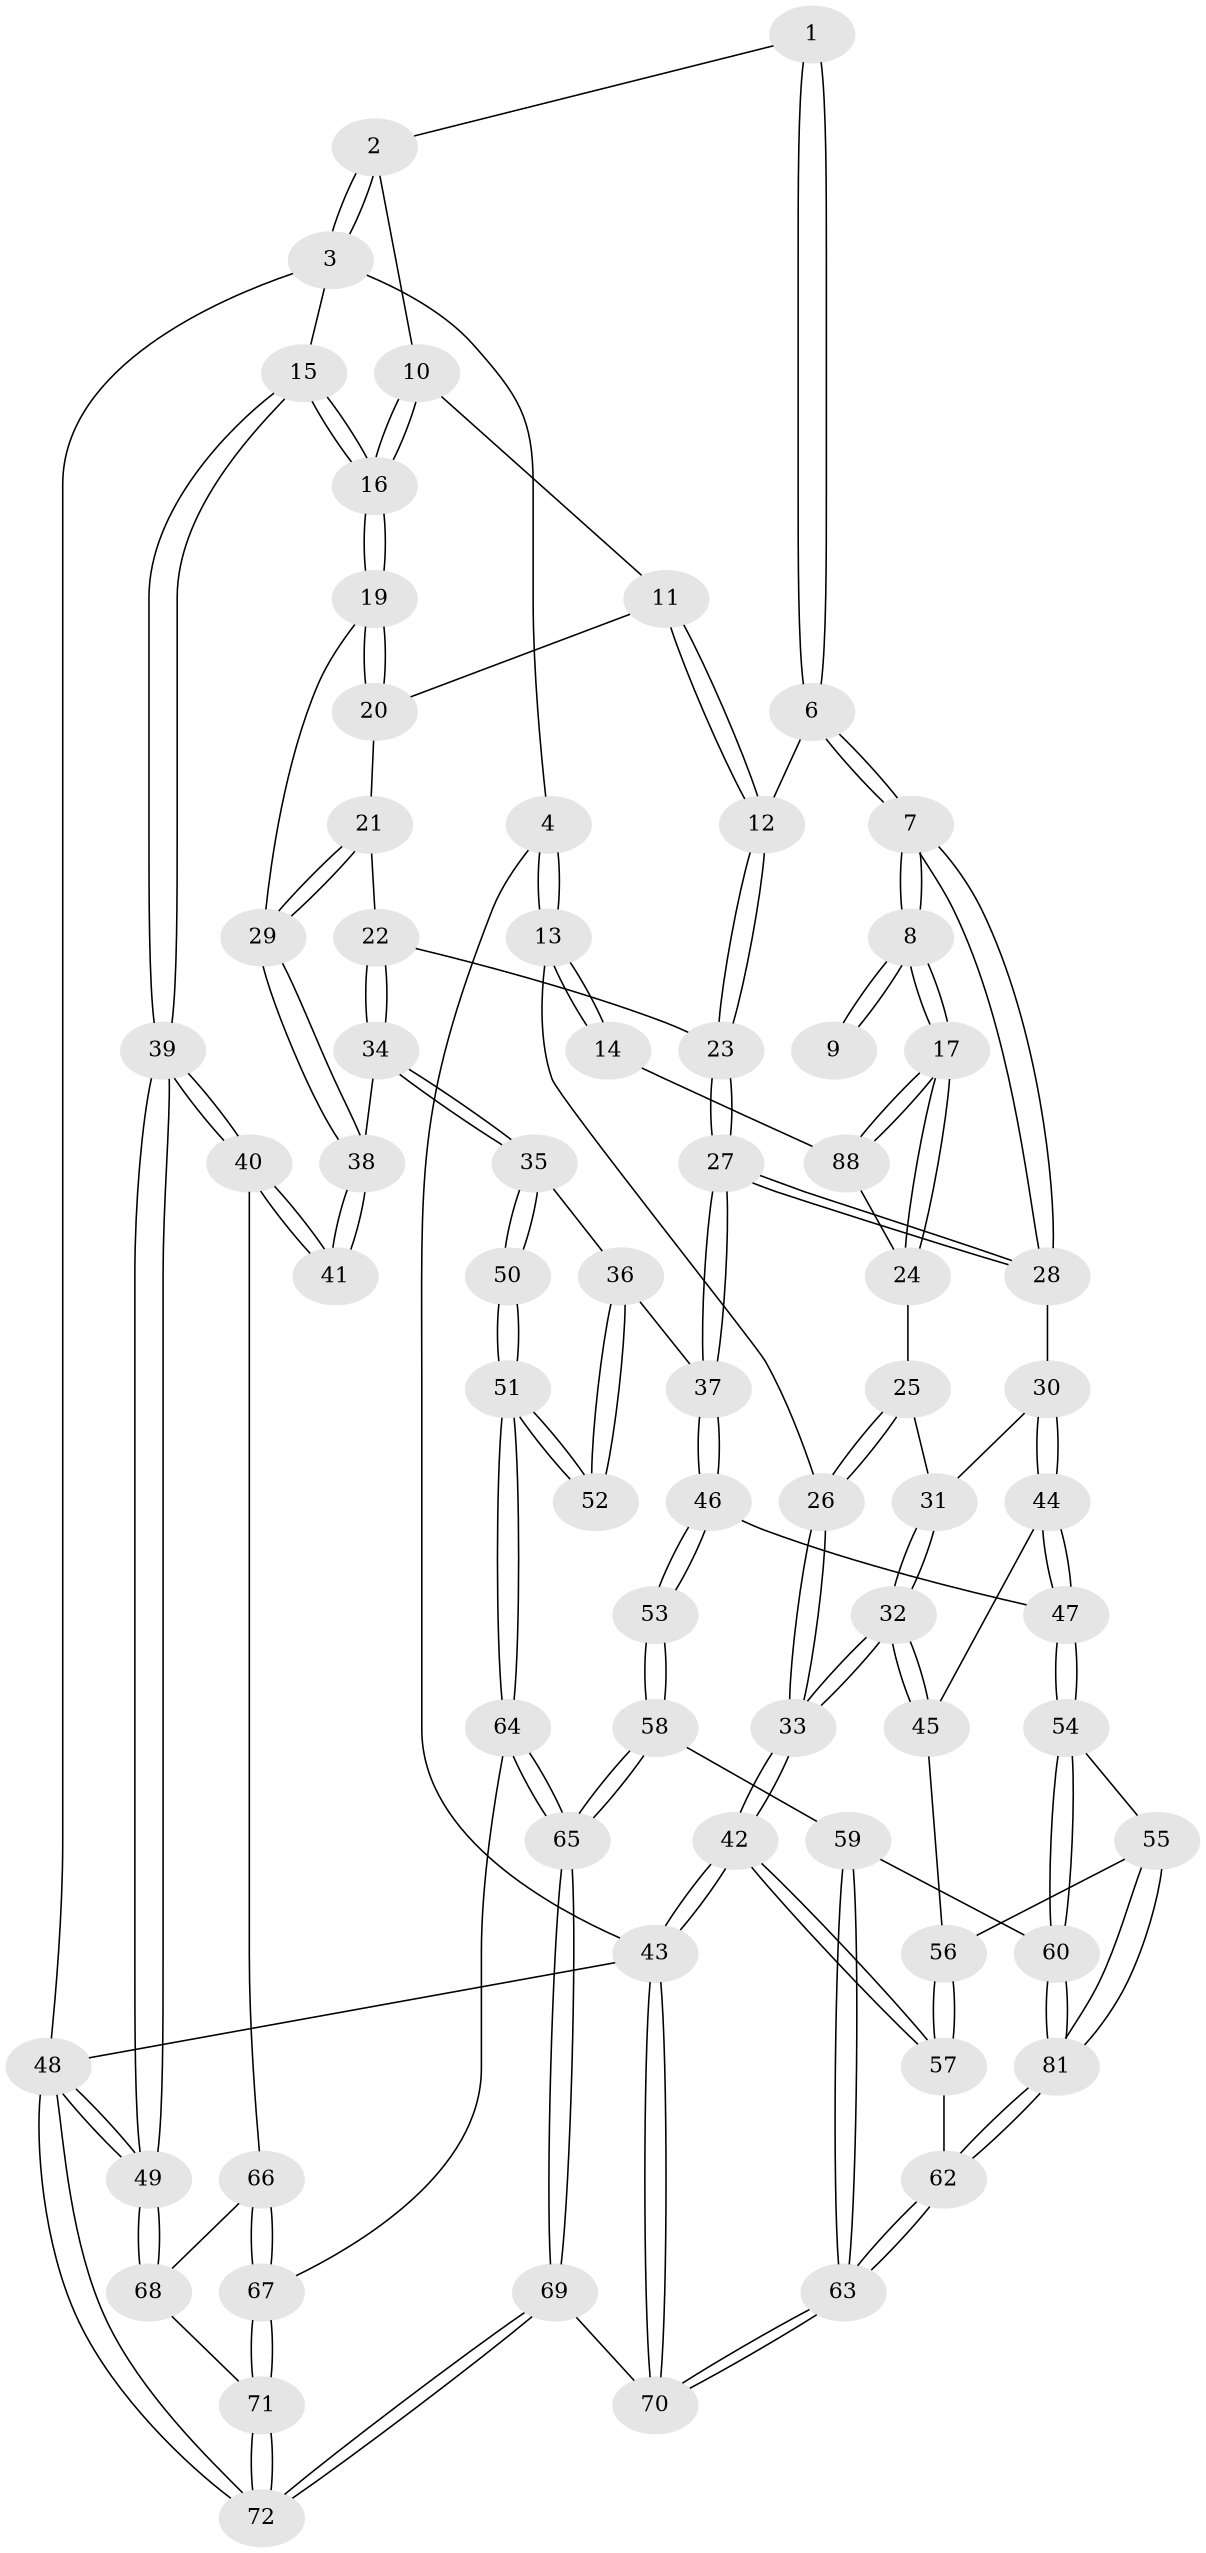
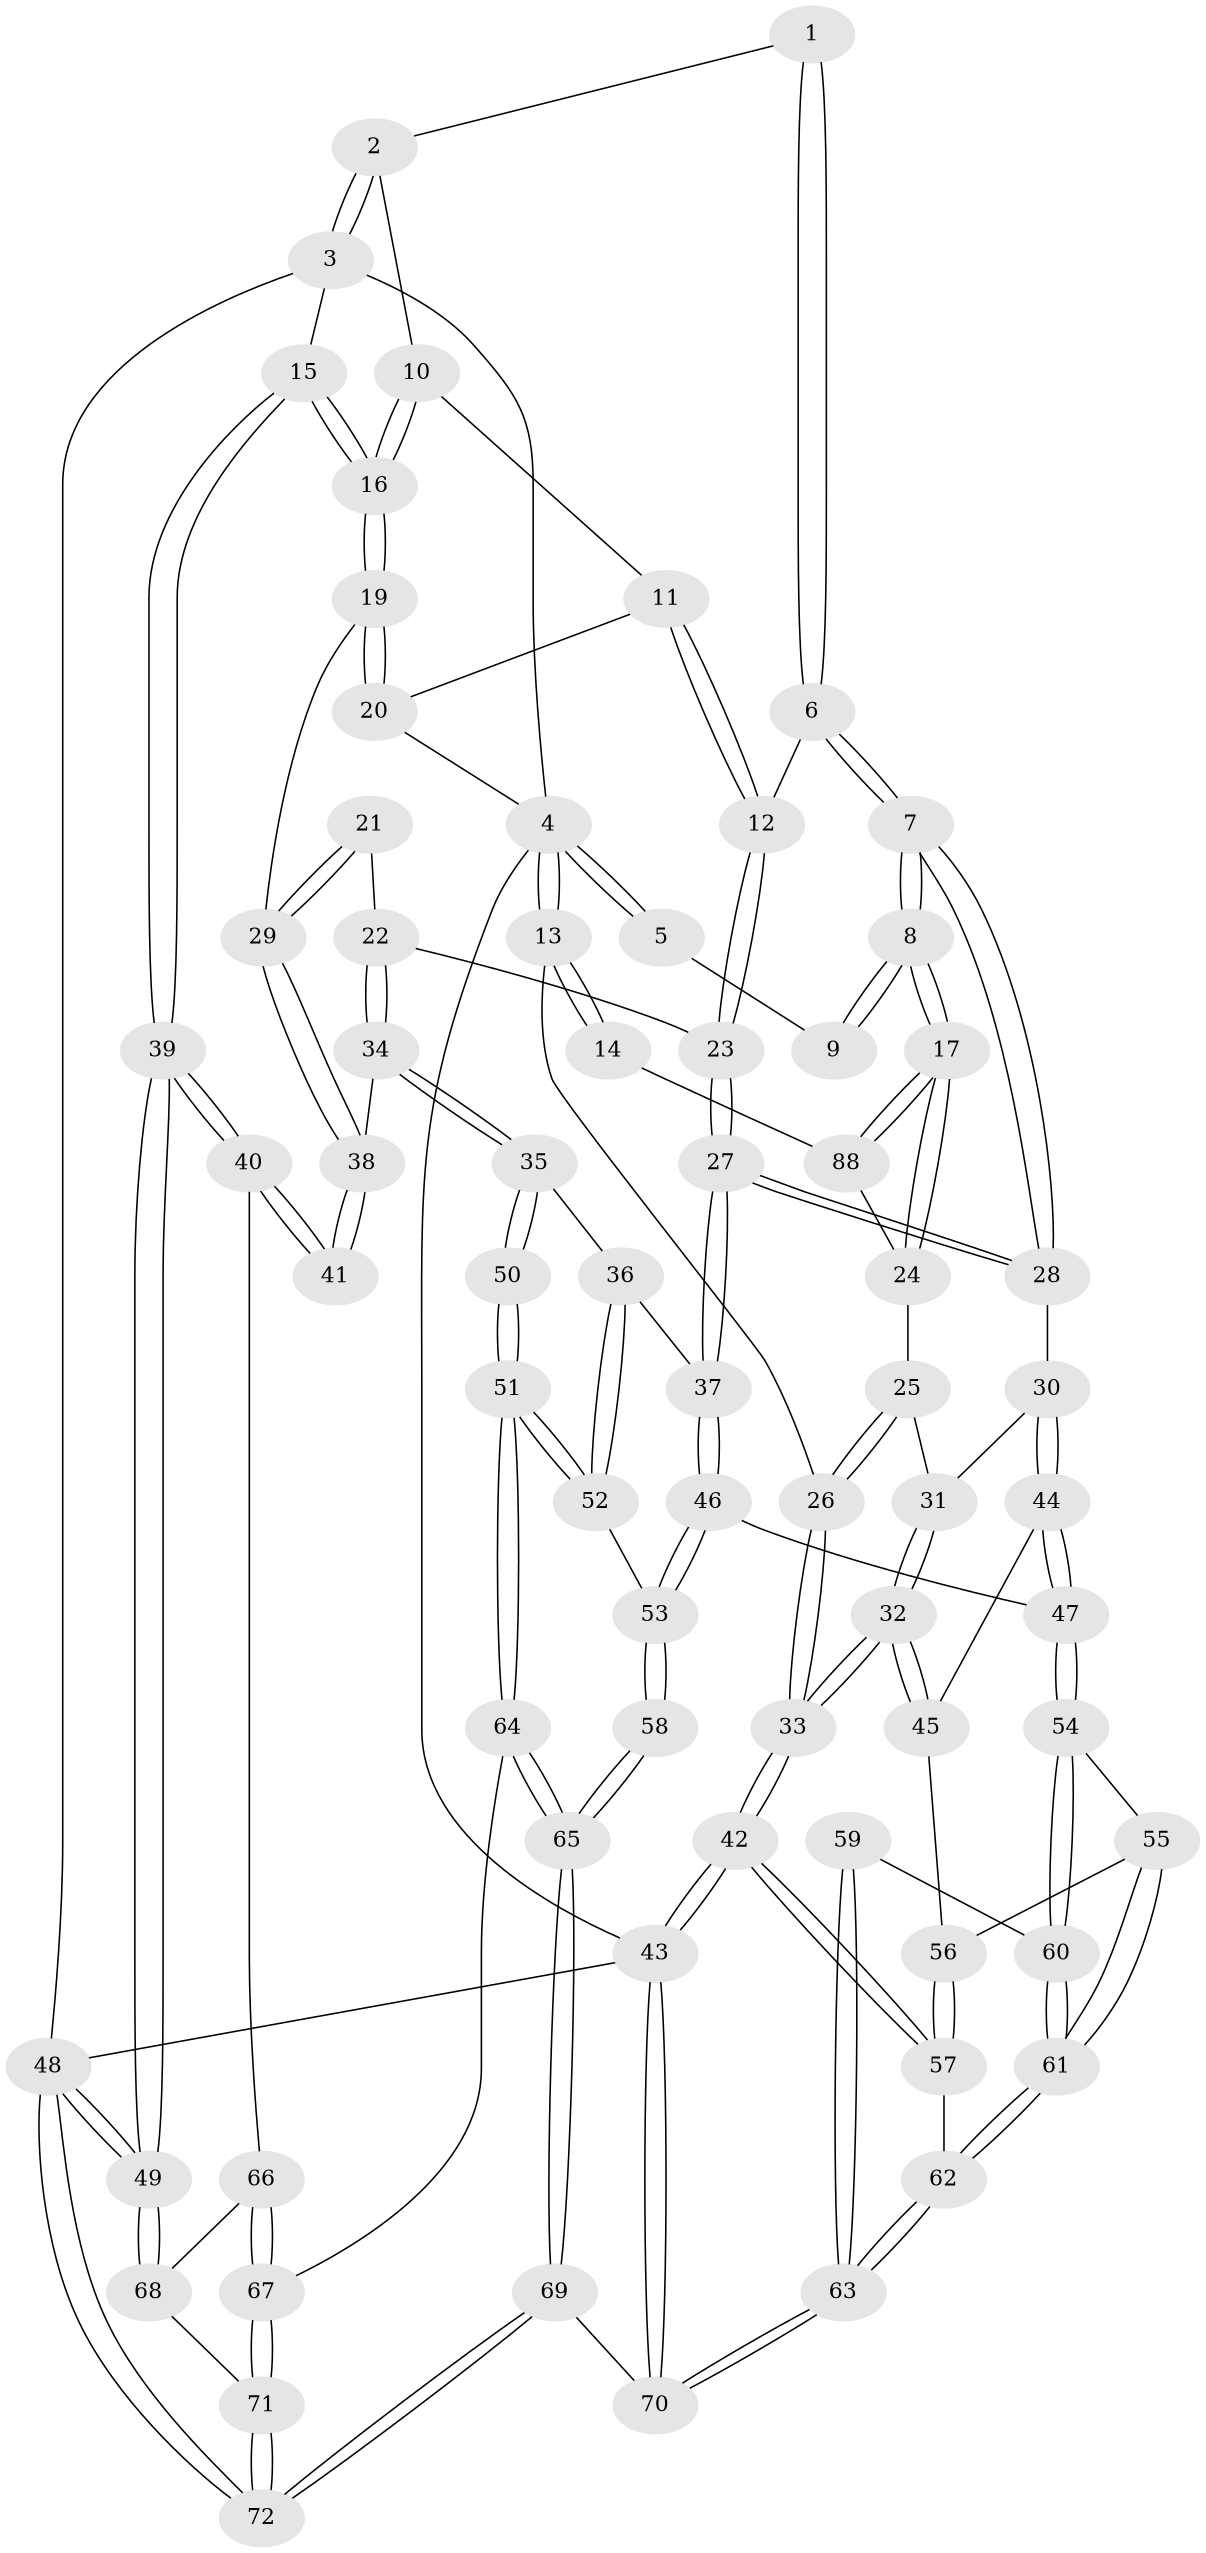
edge "20" -- "21": now "20" -- "4"
node "5": added
edge "52" -- "53": added
edge "58" -- "59": removed
node "81": label "81" -> "61"
